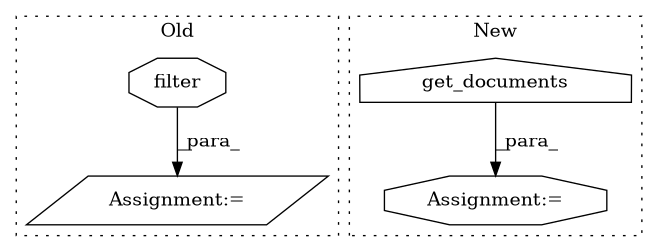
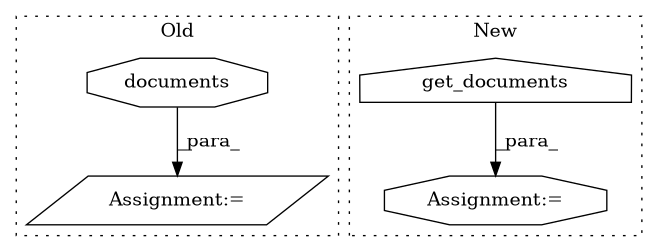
node "filter": label "filter" -> "documents"
